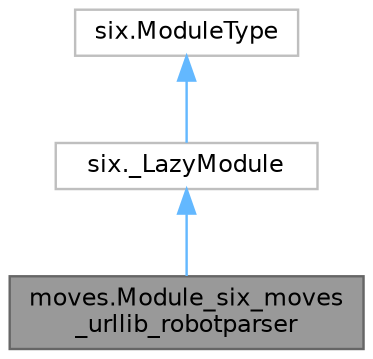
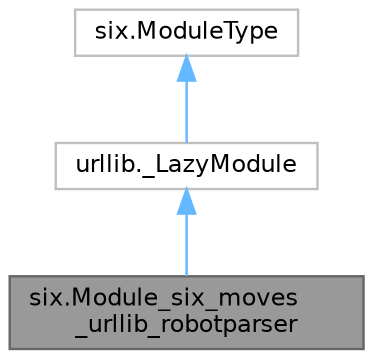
node "six._LazyModule": label "six._LazyModule" -> "urllib._LazyModule"
node "moves.Module_six_moves _urllib_robotparser": label "moves.Module_six_moves _urllib_robotparser" -> "six.Module_six_moves _urllib_robotparser"
